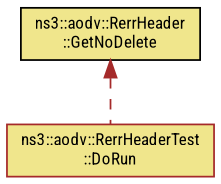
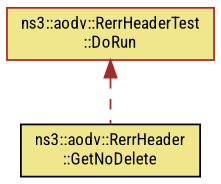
edge "ns3::aodv::RerrHeaderTest ::DoRun" -> "ns3::aodv::RerrHeader ::GetNoDelete": reversed
